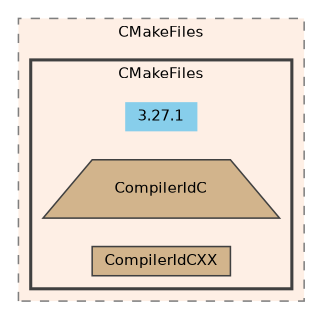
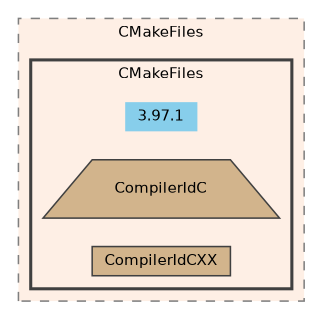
node "3.27.1": label "3.27.1" -> "3.97.1"
